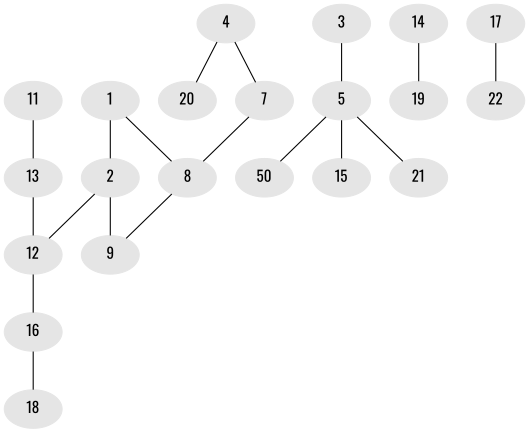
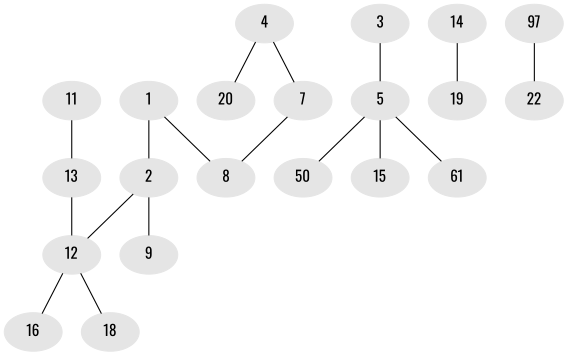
node "17": label "17" -> "97"
node "21": label "21" -> "61"
edge "8" -- "9": removed
edge "16" -- "18": now "12" -- "18"
